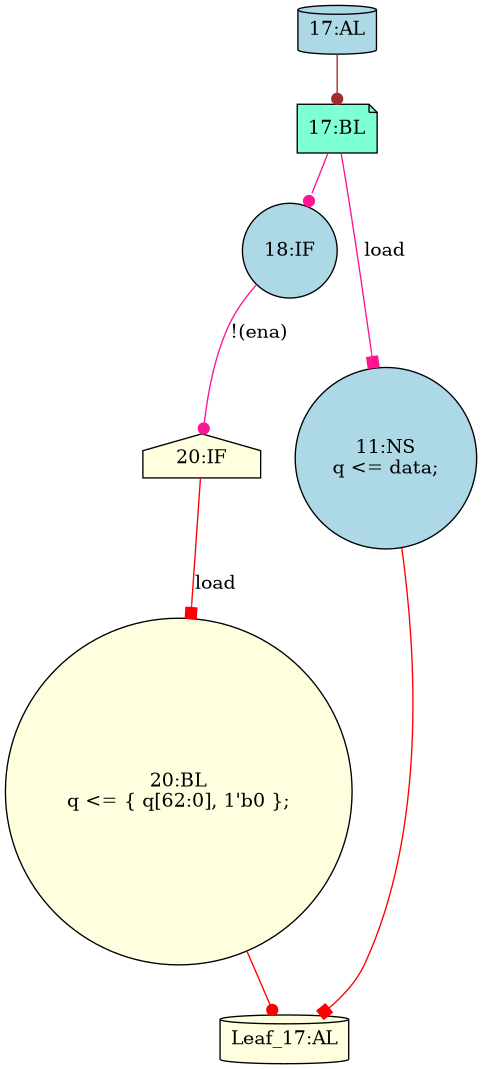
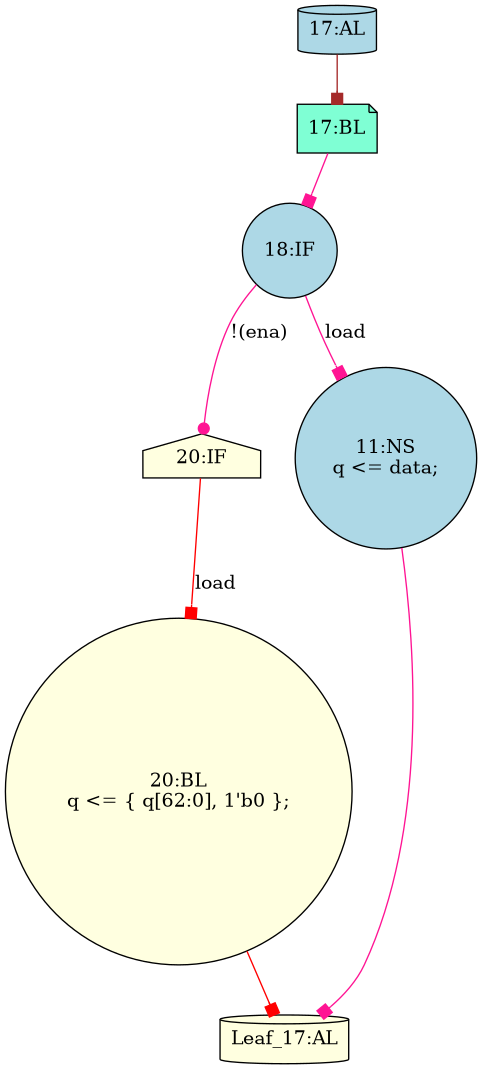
edge "17:AL" -> "17:BL": arrowhead dot -> box
edge "17:BL" -> "18:IF": arrowhead dot -> box
edge "17:BL" -> "11:NS q <= data;": now "18:IF" -> "11:NS q <= data;"
edge "11:NS q <= data;" -> "Leaf_17:AL": color red -> deeppink
edge "20:BL q <= { q[62:0], 1'b0 };" -> "Leaf_17:AL": arrowhead dot -> box
